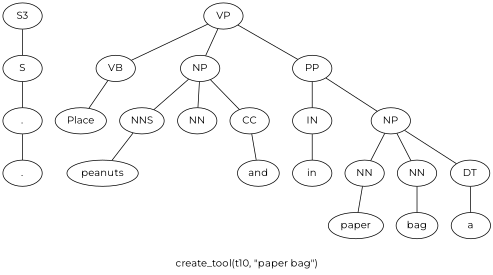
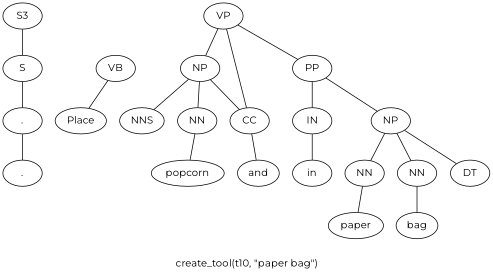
edge "VP" -- "VB": now "VP" -- "CC"
node "peanuts": removed
node "popcorn": added
node "a": removed
